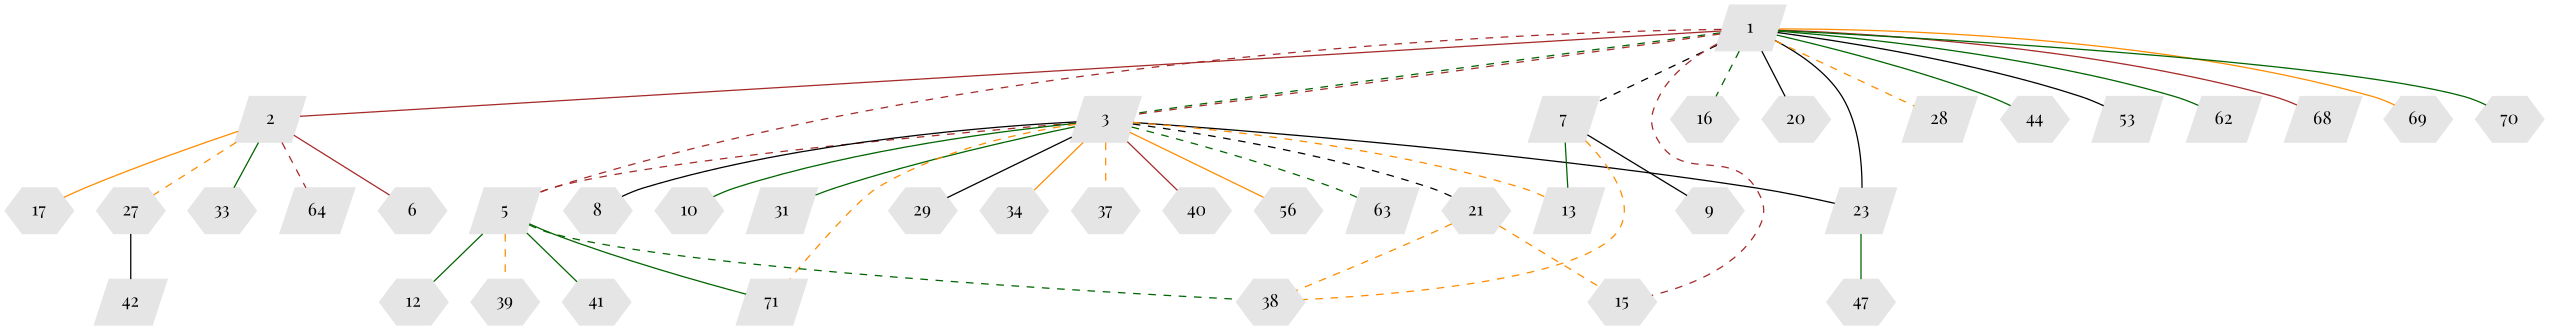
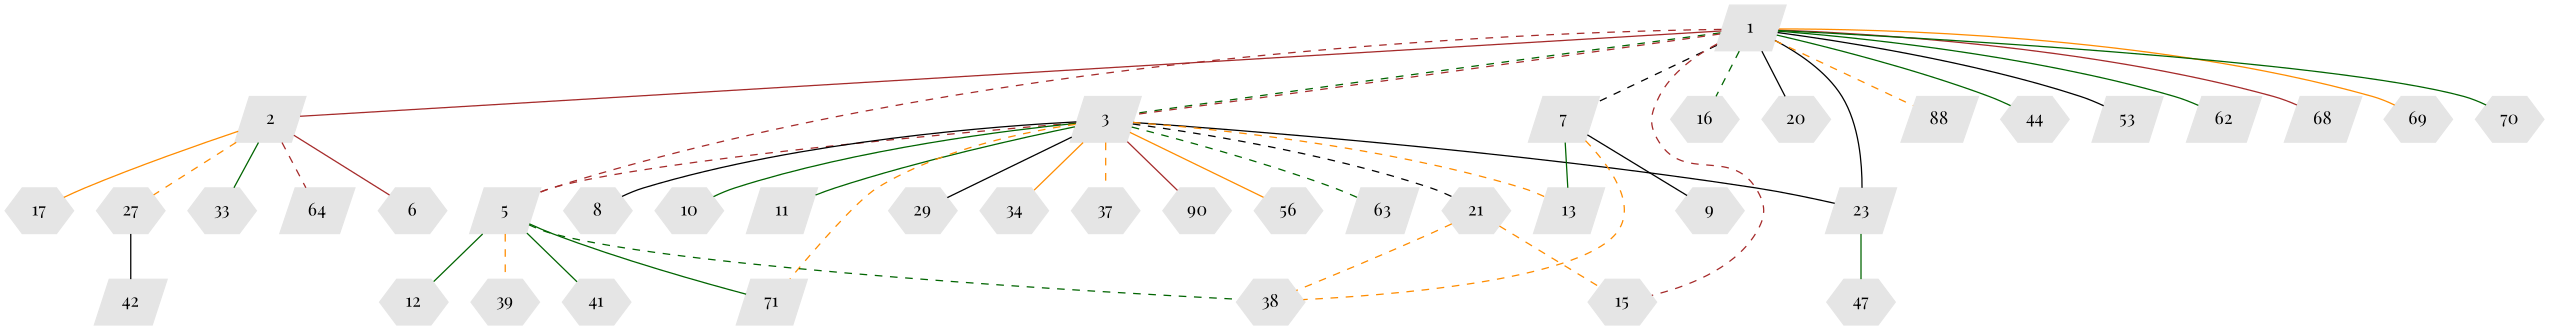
node "28": label "28" -> "88"
node "31": label "31" -> "11"
node "40": label "40" -> "90"
